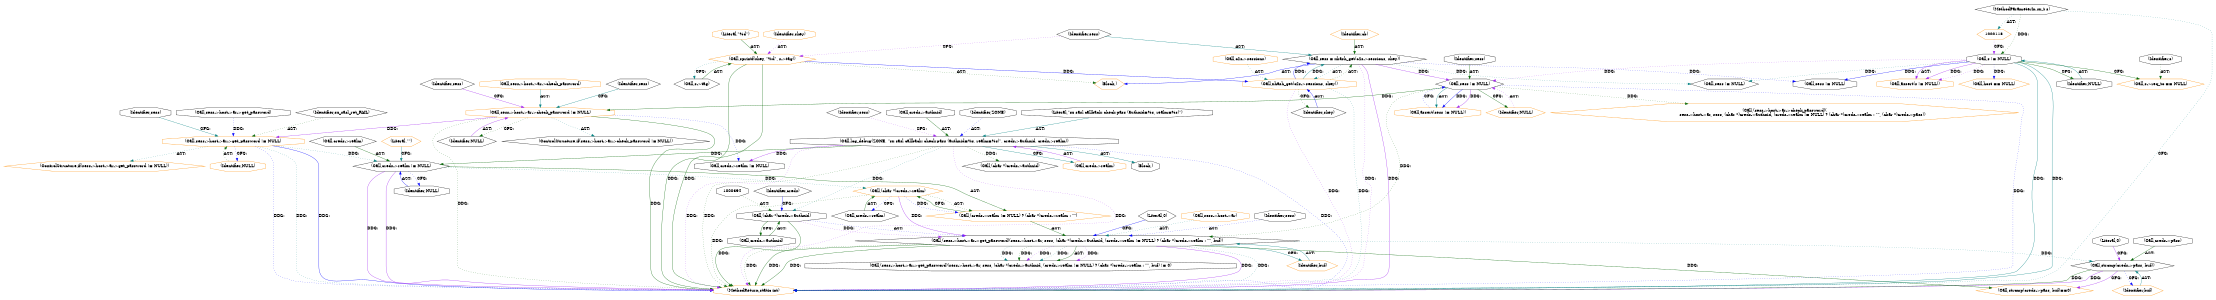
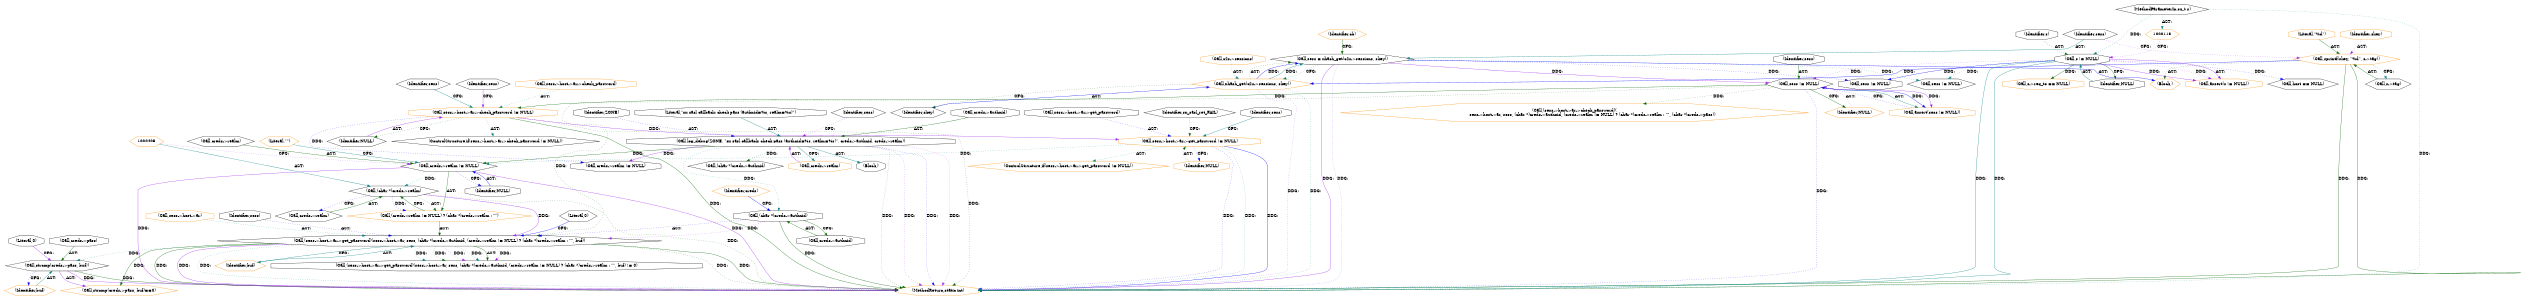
edge "(MethodParameterIn,sx_t s)" -> "(Call,s != NULL)": color darkgreen -> teal
edge "(Identifier,cb)" -> "(Call,sess = xhash_get(c2s->sessions, skey))": label "AST: " -> "CFG: "
edge "(Identifier,s)" -> "(Call,s->req_to == NULL)": now "(Identifier,s)" -> "(Call,s != NULL)"
edge "(Call,sess = xhash_get(c2s->sessions, skey))" -> "(Call,xhash_get(c2s->sessions, skey))": label "AST: " -> "CFG: "
edge "(Call,s != NULL)" -> "(Call,s->req_to == NULL)": label "CFG: " -> "DDG: "
node "(Call,xhash_get(c2s->sessions, skey))": shape octagon -> hexagon
node "(Call,host == NULL)": color darkorange -> black
node "(Call,s->req_to == NULL)": shape hexagon -> octagon
edge "(Call,sess->host->ar->check_password)" -> "(Call,sess->host->ar->check_password != NULL)": style solid -> dotted
edge "(Call,sess->host->ar->get_password)" -> "(Call,sess->host->ar->get_password != NULL)": label "DDG: " -> "AST: "
edge "(Identifier,sx_sasl_ret_FAIL)" -> "(Call,sess->host->ar->get_password != NULL)": label "AST: " -> "CFG: "
node "1000405": added
edge "(MethodParameterIn,sx_t s)" -> "(MethodReturn,static int)": label "CFG: " -> "DDG: "
node "1000394": removed
node "(Identifier,creds)": color black -> darkorange
node "(Call,(char *)creds->realm)": color darkorange -> black
edge "(Call,strcmp(creds->pass, buf))" -> "(Call,strcmp(creds->pass, buf)==0)": label "CFG: " -> "AST: "
